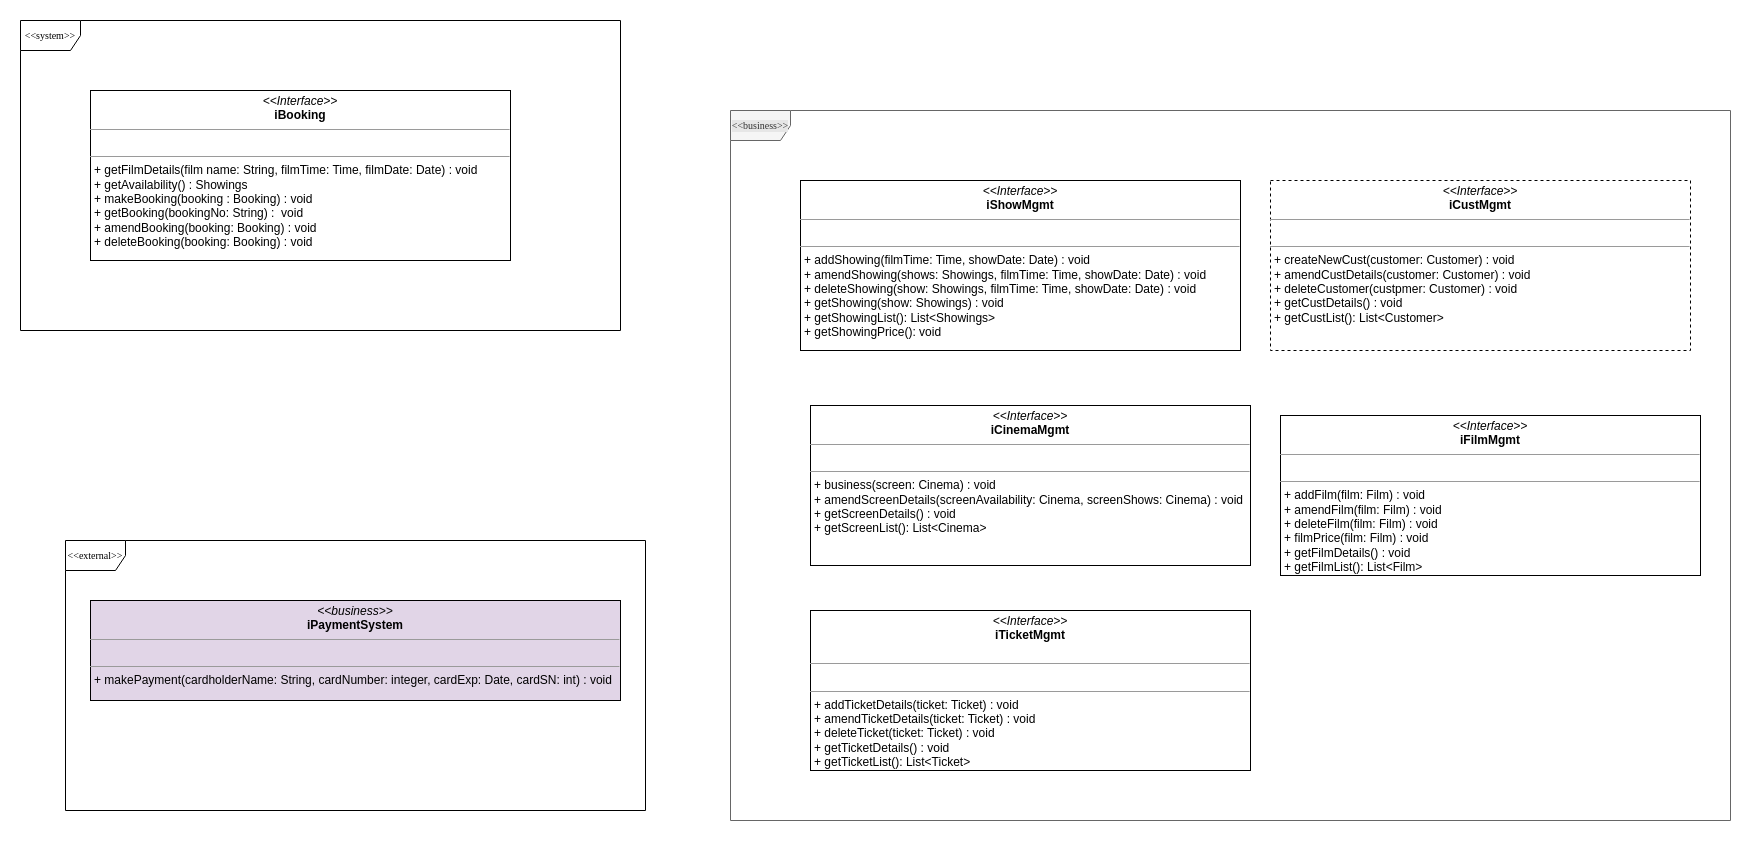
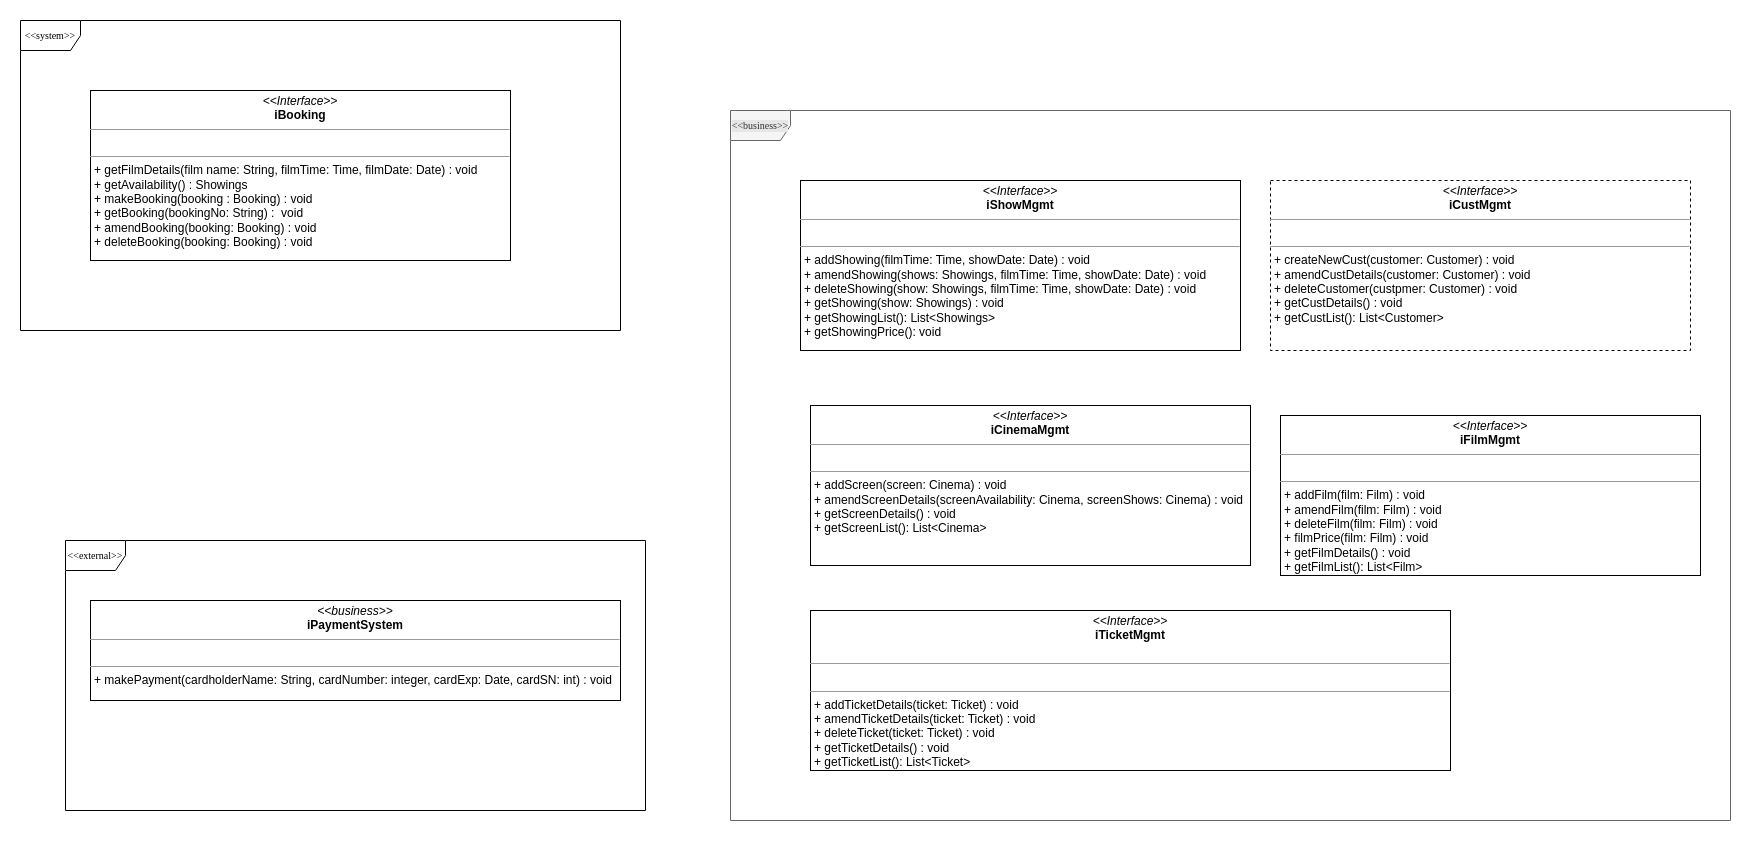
node "<<Interface>> iCinemaMgmt + business(screen: Cinema) : void + amendScreenDetails(screenAvailability: Cinema, screenShows: Cinema) : void + getScreenDetails() : void + getScreenList(): List<Cinema>": label "<<Interface>> iCinemaMgmt + business(screen: Cinema) : void + amendScreenDetails(screenAvailability: Cinema, screenShows: Cinema) : void + getScreenDetails() : void + getScreenList(): List<Cinema>" -> "<<Interface>> iCinemaMgmt + addScreen(screen: Cinema) : void + amendScreenDetails(screenAvailability: Cinema, screenShows: Cinema) : void + getScreenDetails() : void + getScreenList(): List<Cinema>"
node "<<business>> iPaymentSystem + makePayment(cardholderName: String, cardNumber: integer, cardExp: Date, cardSN: int) : void": fillcolor #e1d5e7 -> #ffffff
node "<<Interface>> iTicketMgmt + addTicketDetails(ticket: Ticket) : void + amendTicketDetails(ticket: Ticket) : void + deleteTicket(ticket: Ticket) : void + getTicketDetails() : void + getTicketList(): List<Ticket>": size 440x160 -> 640x160
